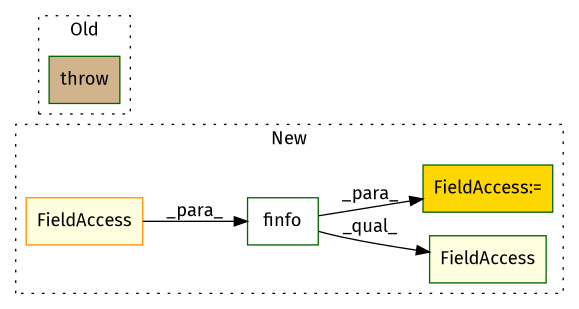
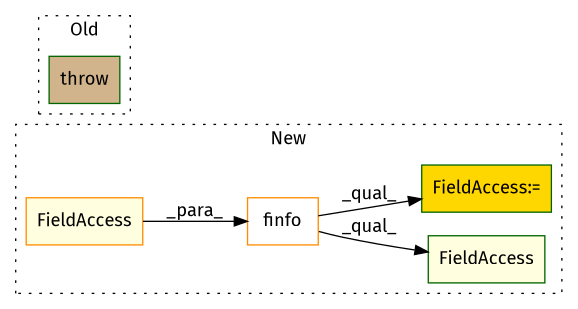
edge "finfo" -> "FieldAccess:=": label "_para_" -> "_qual_"
node "finfo": color darkgreen -> darkorange
